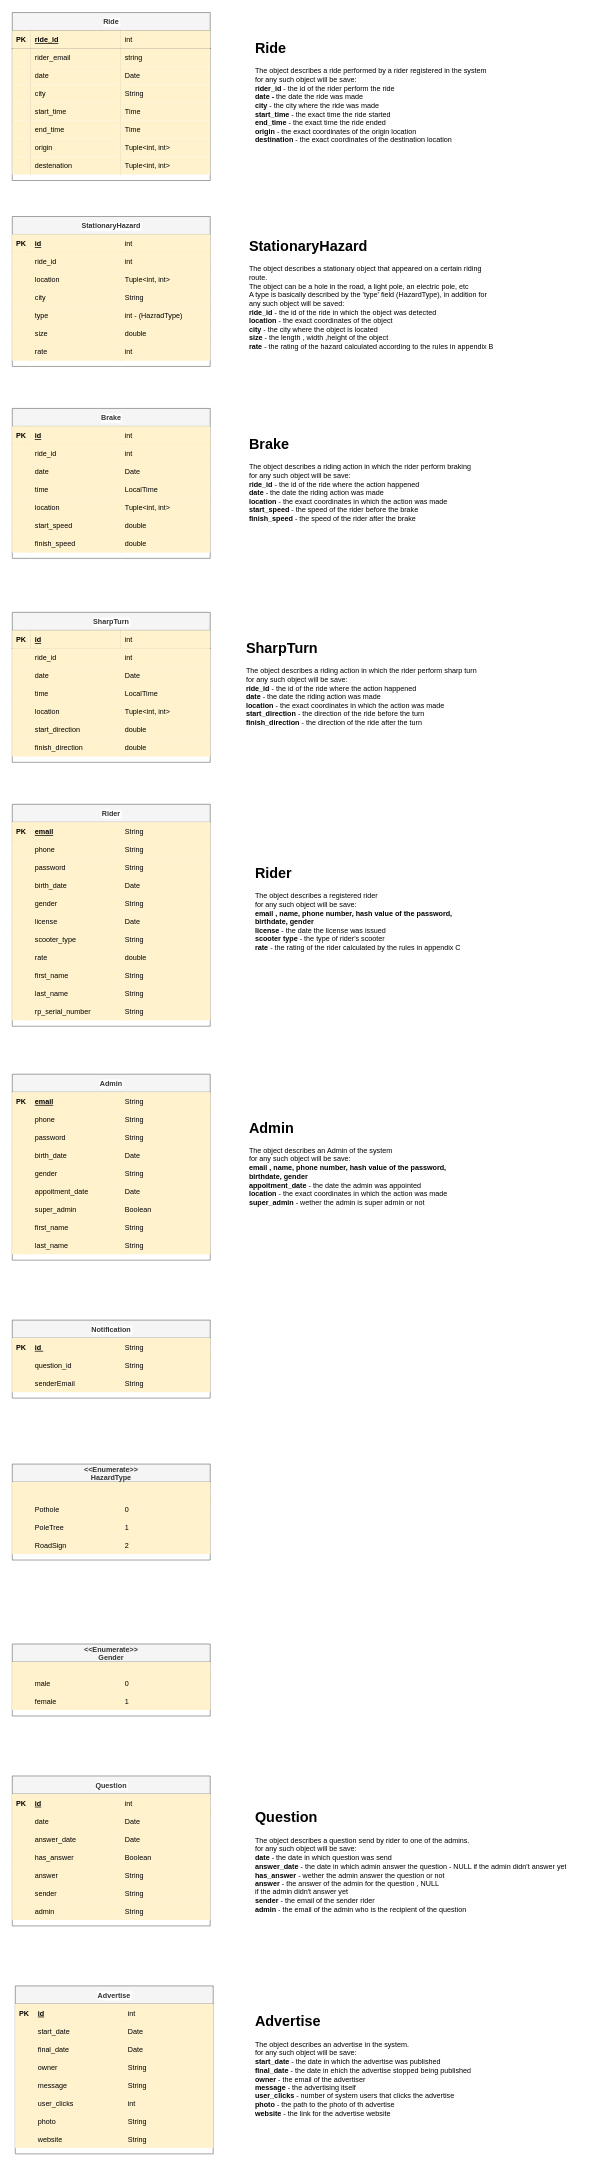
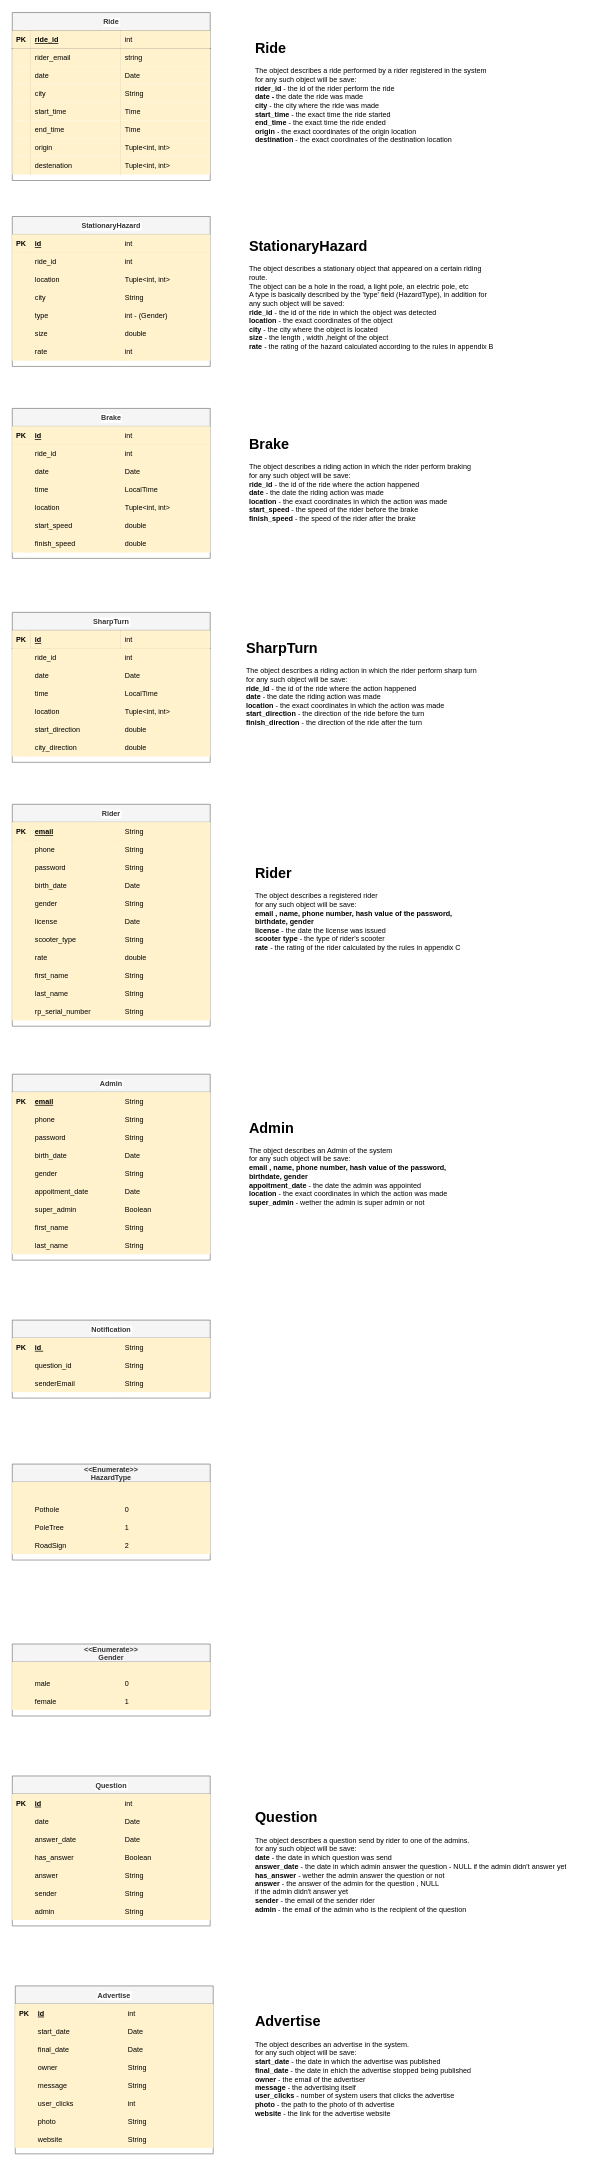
node "int - (HazradType)": label "int - (HazradType)" -> "int - (Gender)"
node "finish_direction": label "finish_direction" -> "city_direction"
